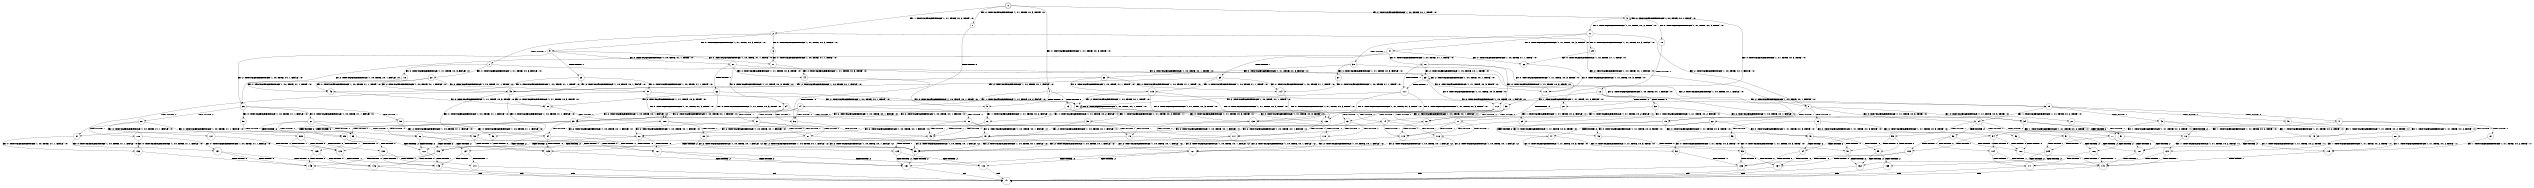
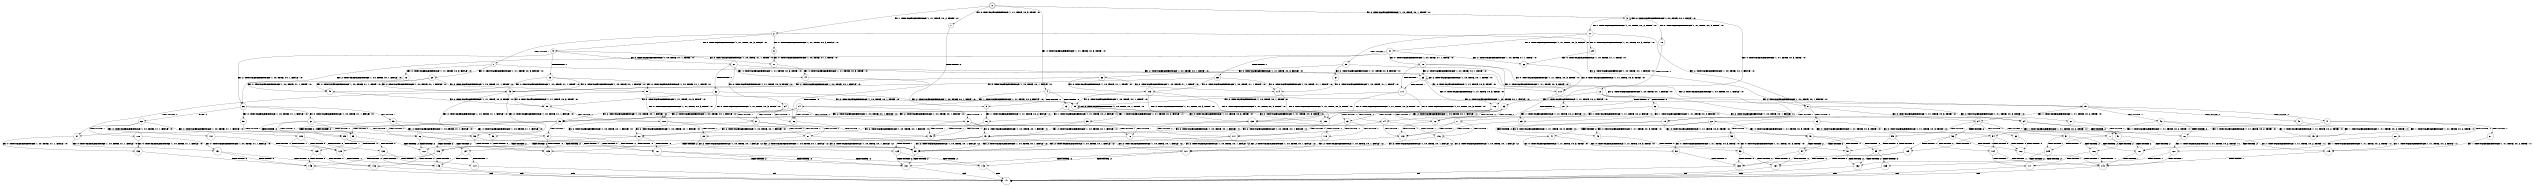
edge "26" -> "60": label "TERMINATE !2" -> "EXCH !2"
node "809": label "809" -> "109"
